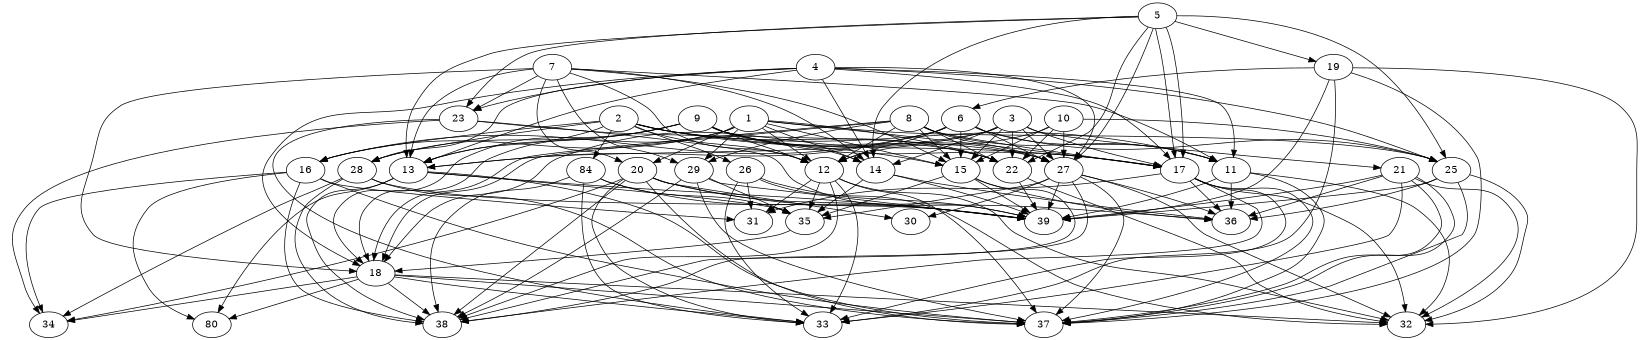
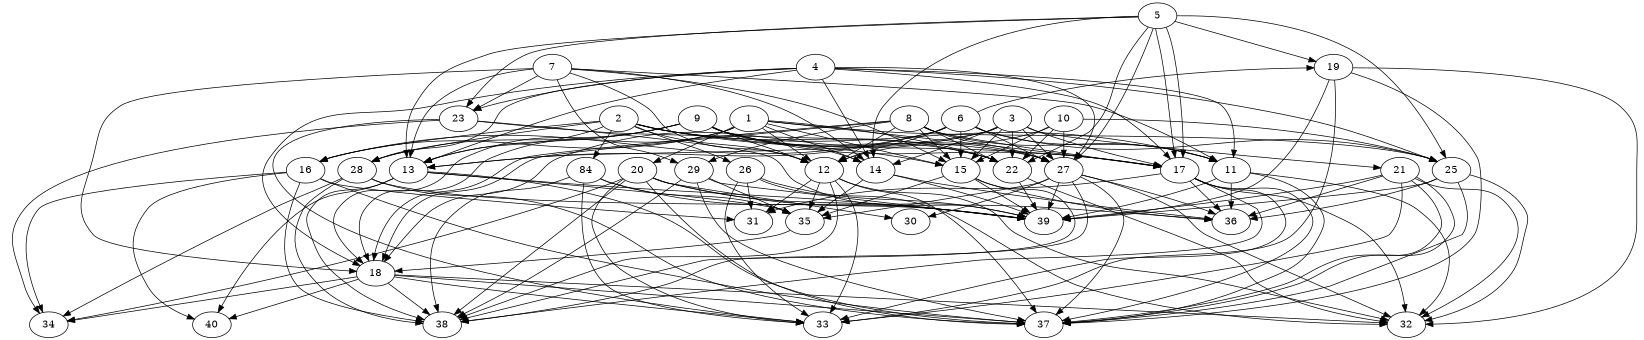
edge "19" -> "6": reversed
edge "7" -> "20": removed
edge "1" -> "29": removed
node "80": label "80" -> "40"
